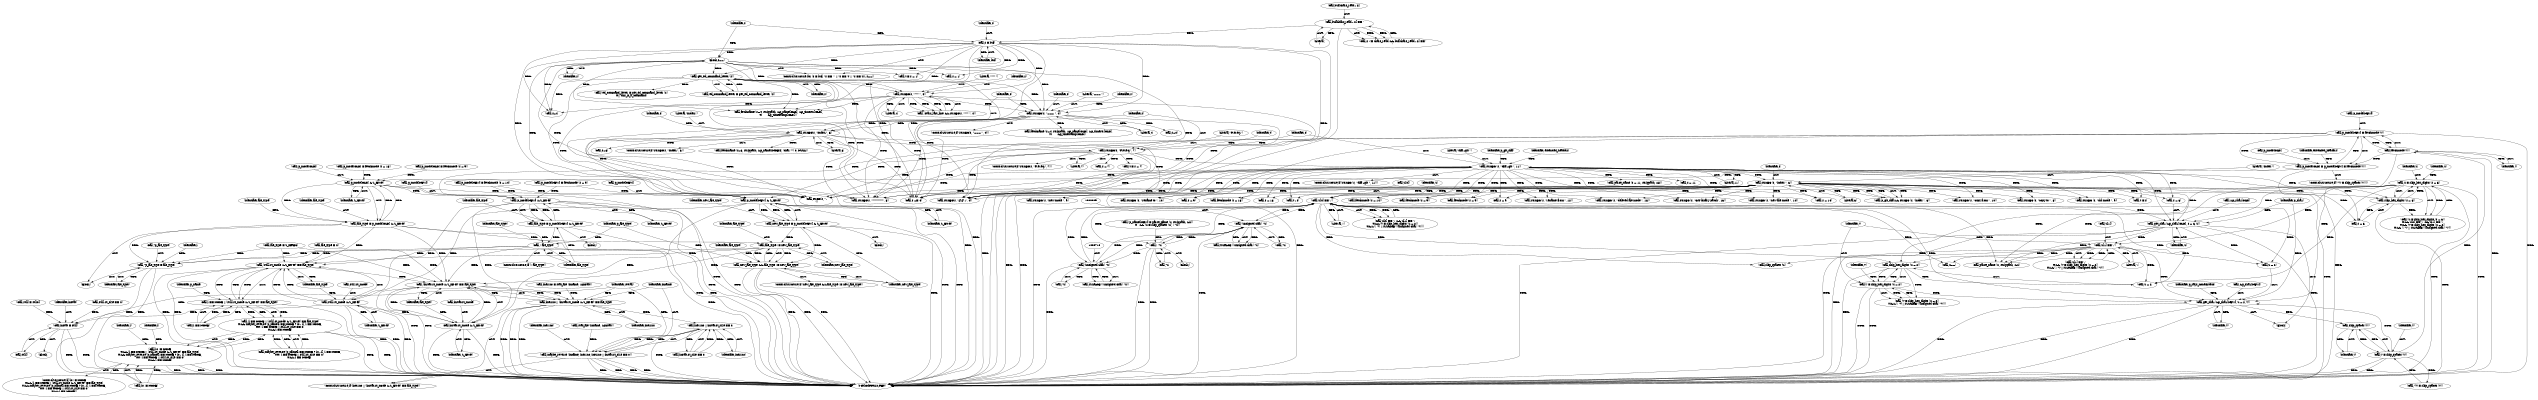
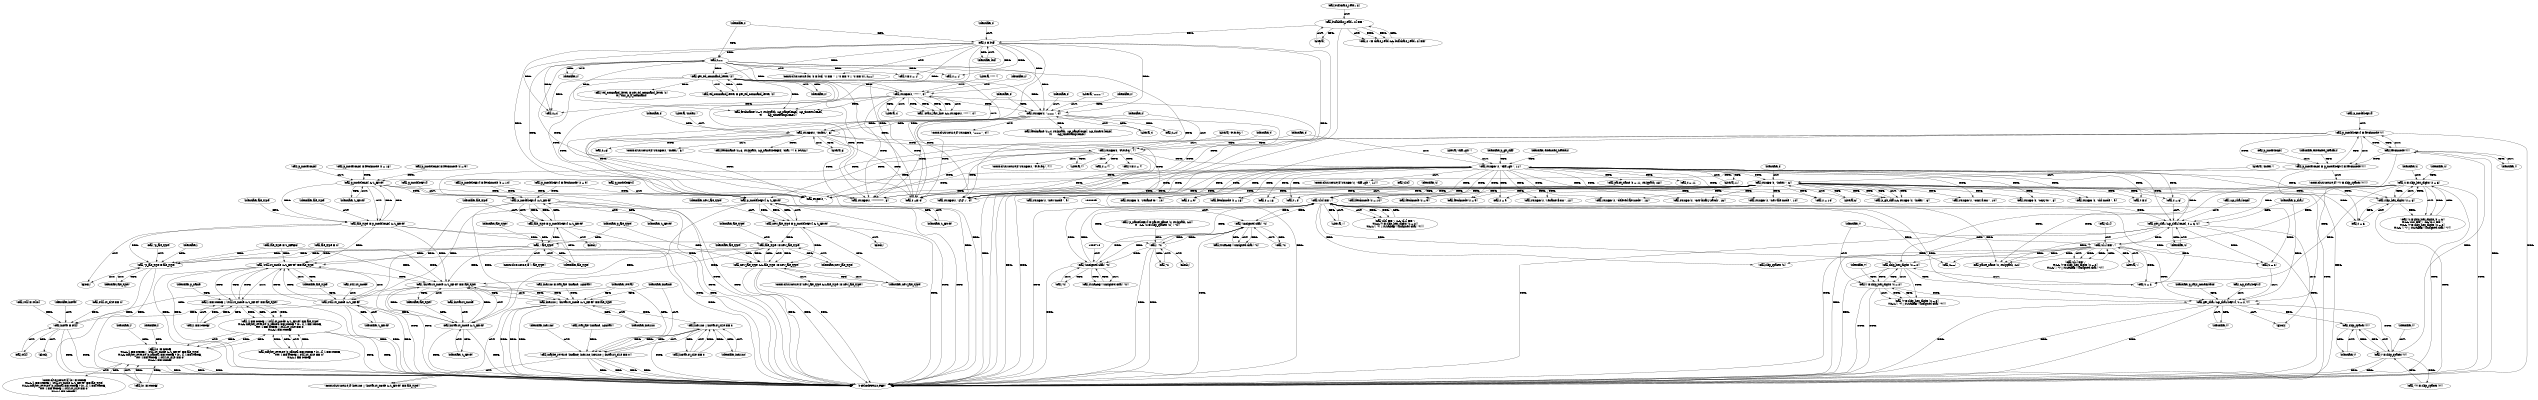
node "(Block,s++)": label "(Block,s++)" -> "(Call,s++)"
edge "(Call,u = skip_hex_digits (s + 6))" -> "(Call,skip_hex_digits (s + 6))": label "AST: " -> "CFG: "
edge "(Call,get_sha1(&p_sha1[OLD], s + 6, u))" -> "(Call,u[1] == '.')": reversed
edge "(Call,file_type = 0)" -> "(Call,*p_file_type = file_type)": added, label "DDG:"
